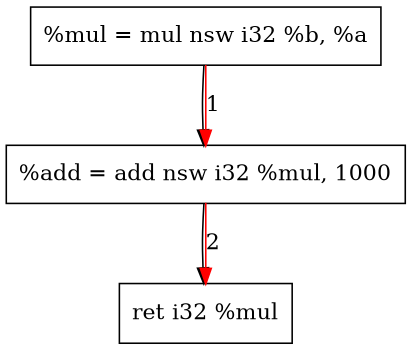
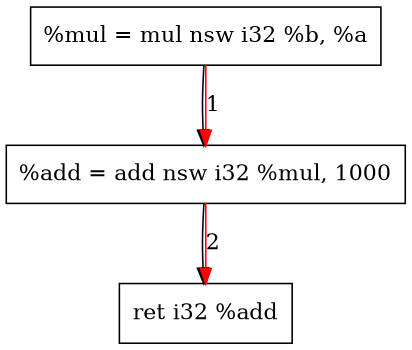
node "ret i32 %mul": label "ret i32 %mul" -> "ret i32 %add"
